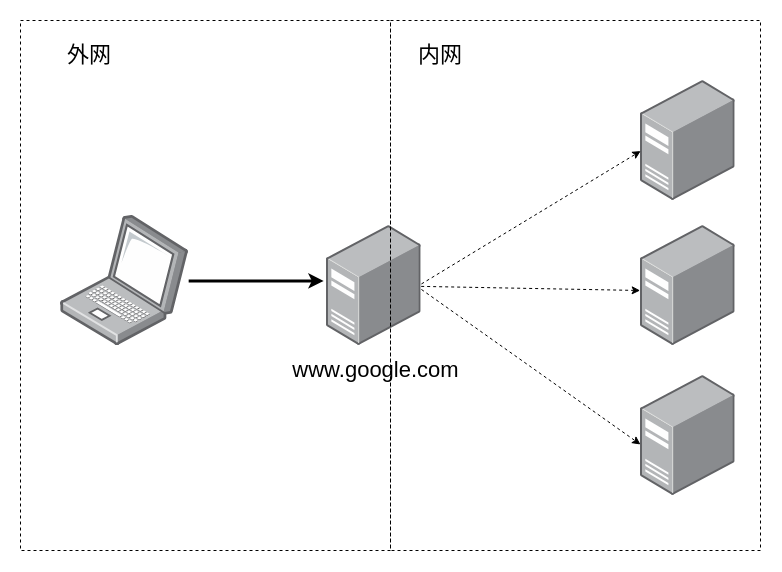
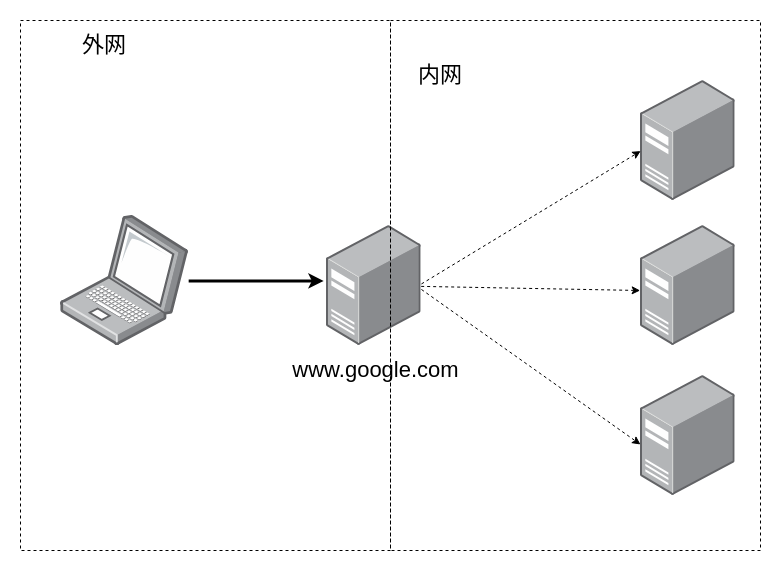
node "外网": moved (90, 56) -> (105, 46)
node "内网": moved (441, 56) -> (441, 76)
